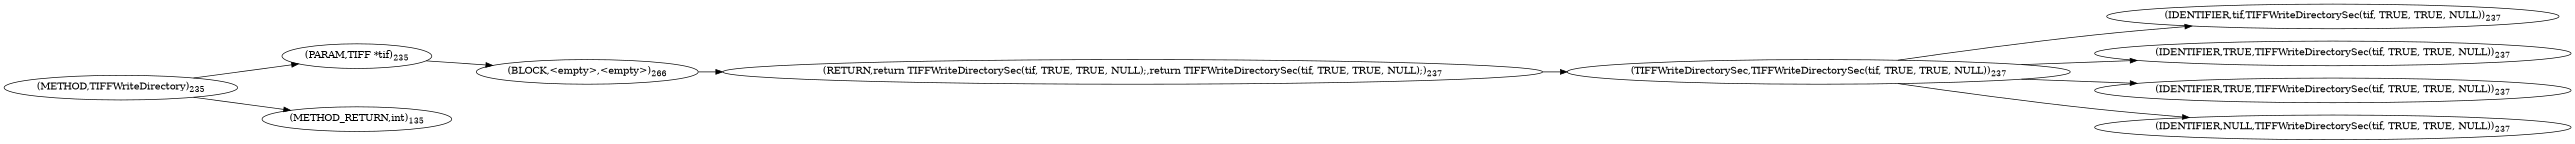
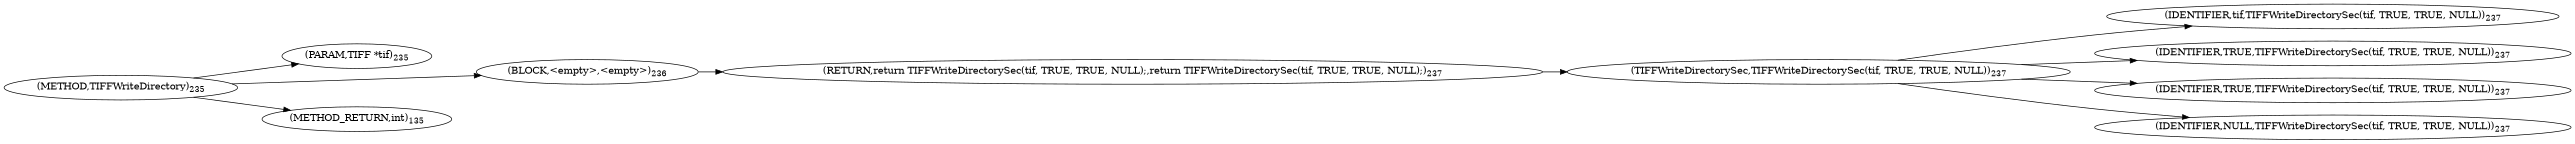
edge "(PARAM,TIFF *tif)" -> "(BLOCK,<empty>,<empty>)": now "(METHOD,TIFFWriteDirectory)" -> "(BLOCK,<empty>,<empty>)"
node "(BLOCK,<empty>,<empty>)": text "266" -> "236"
